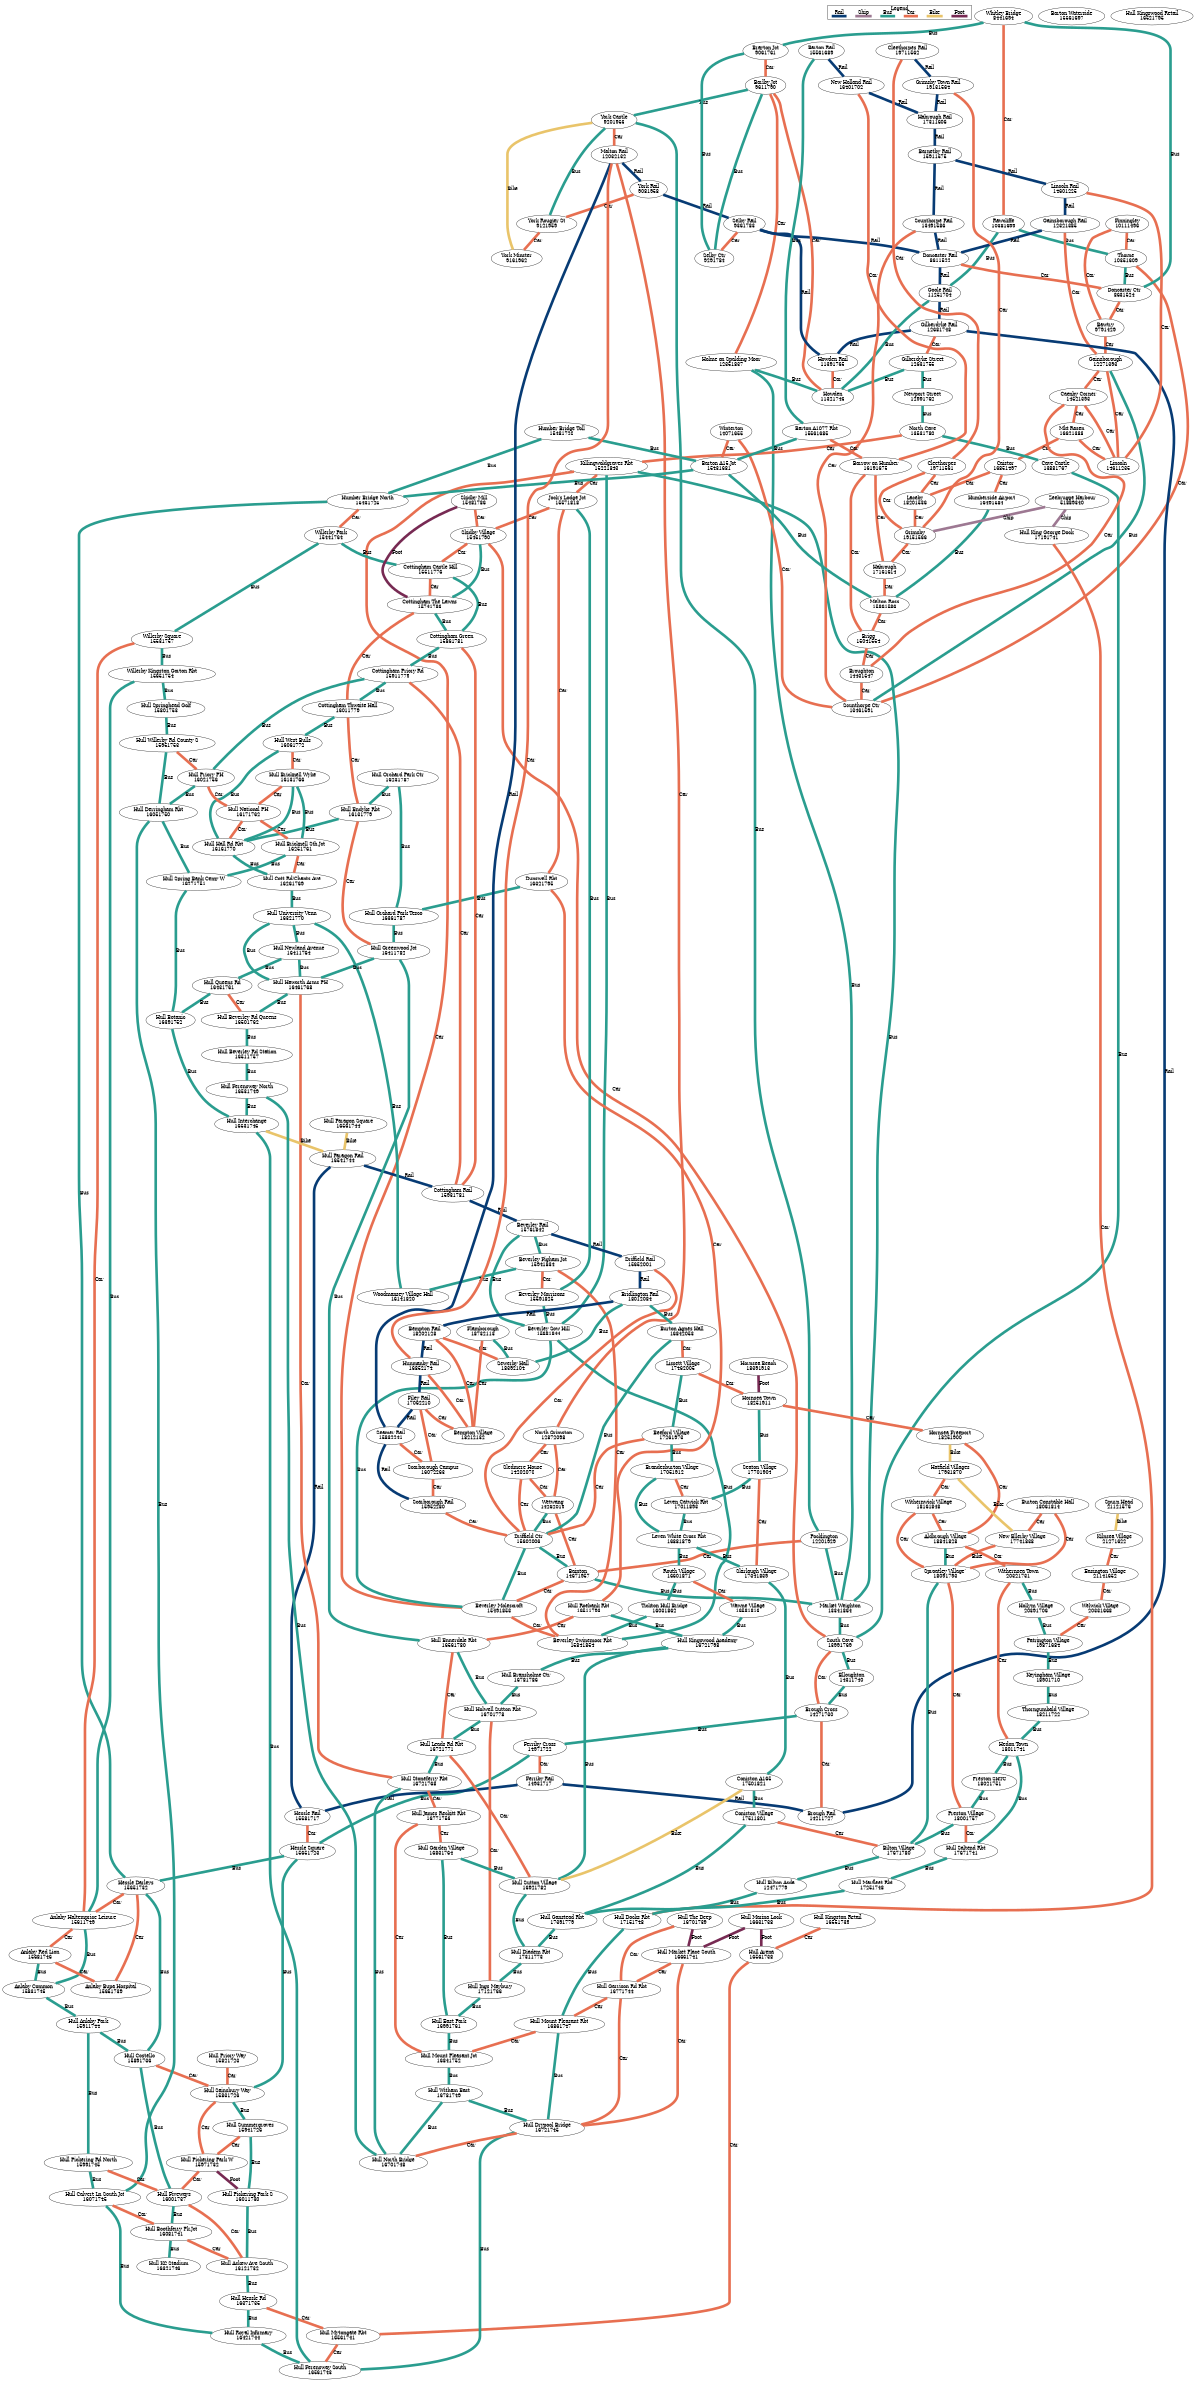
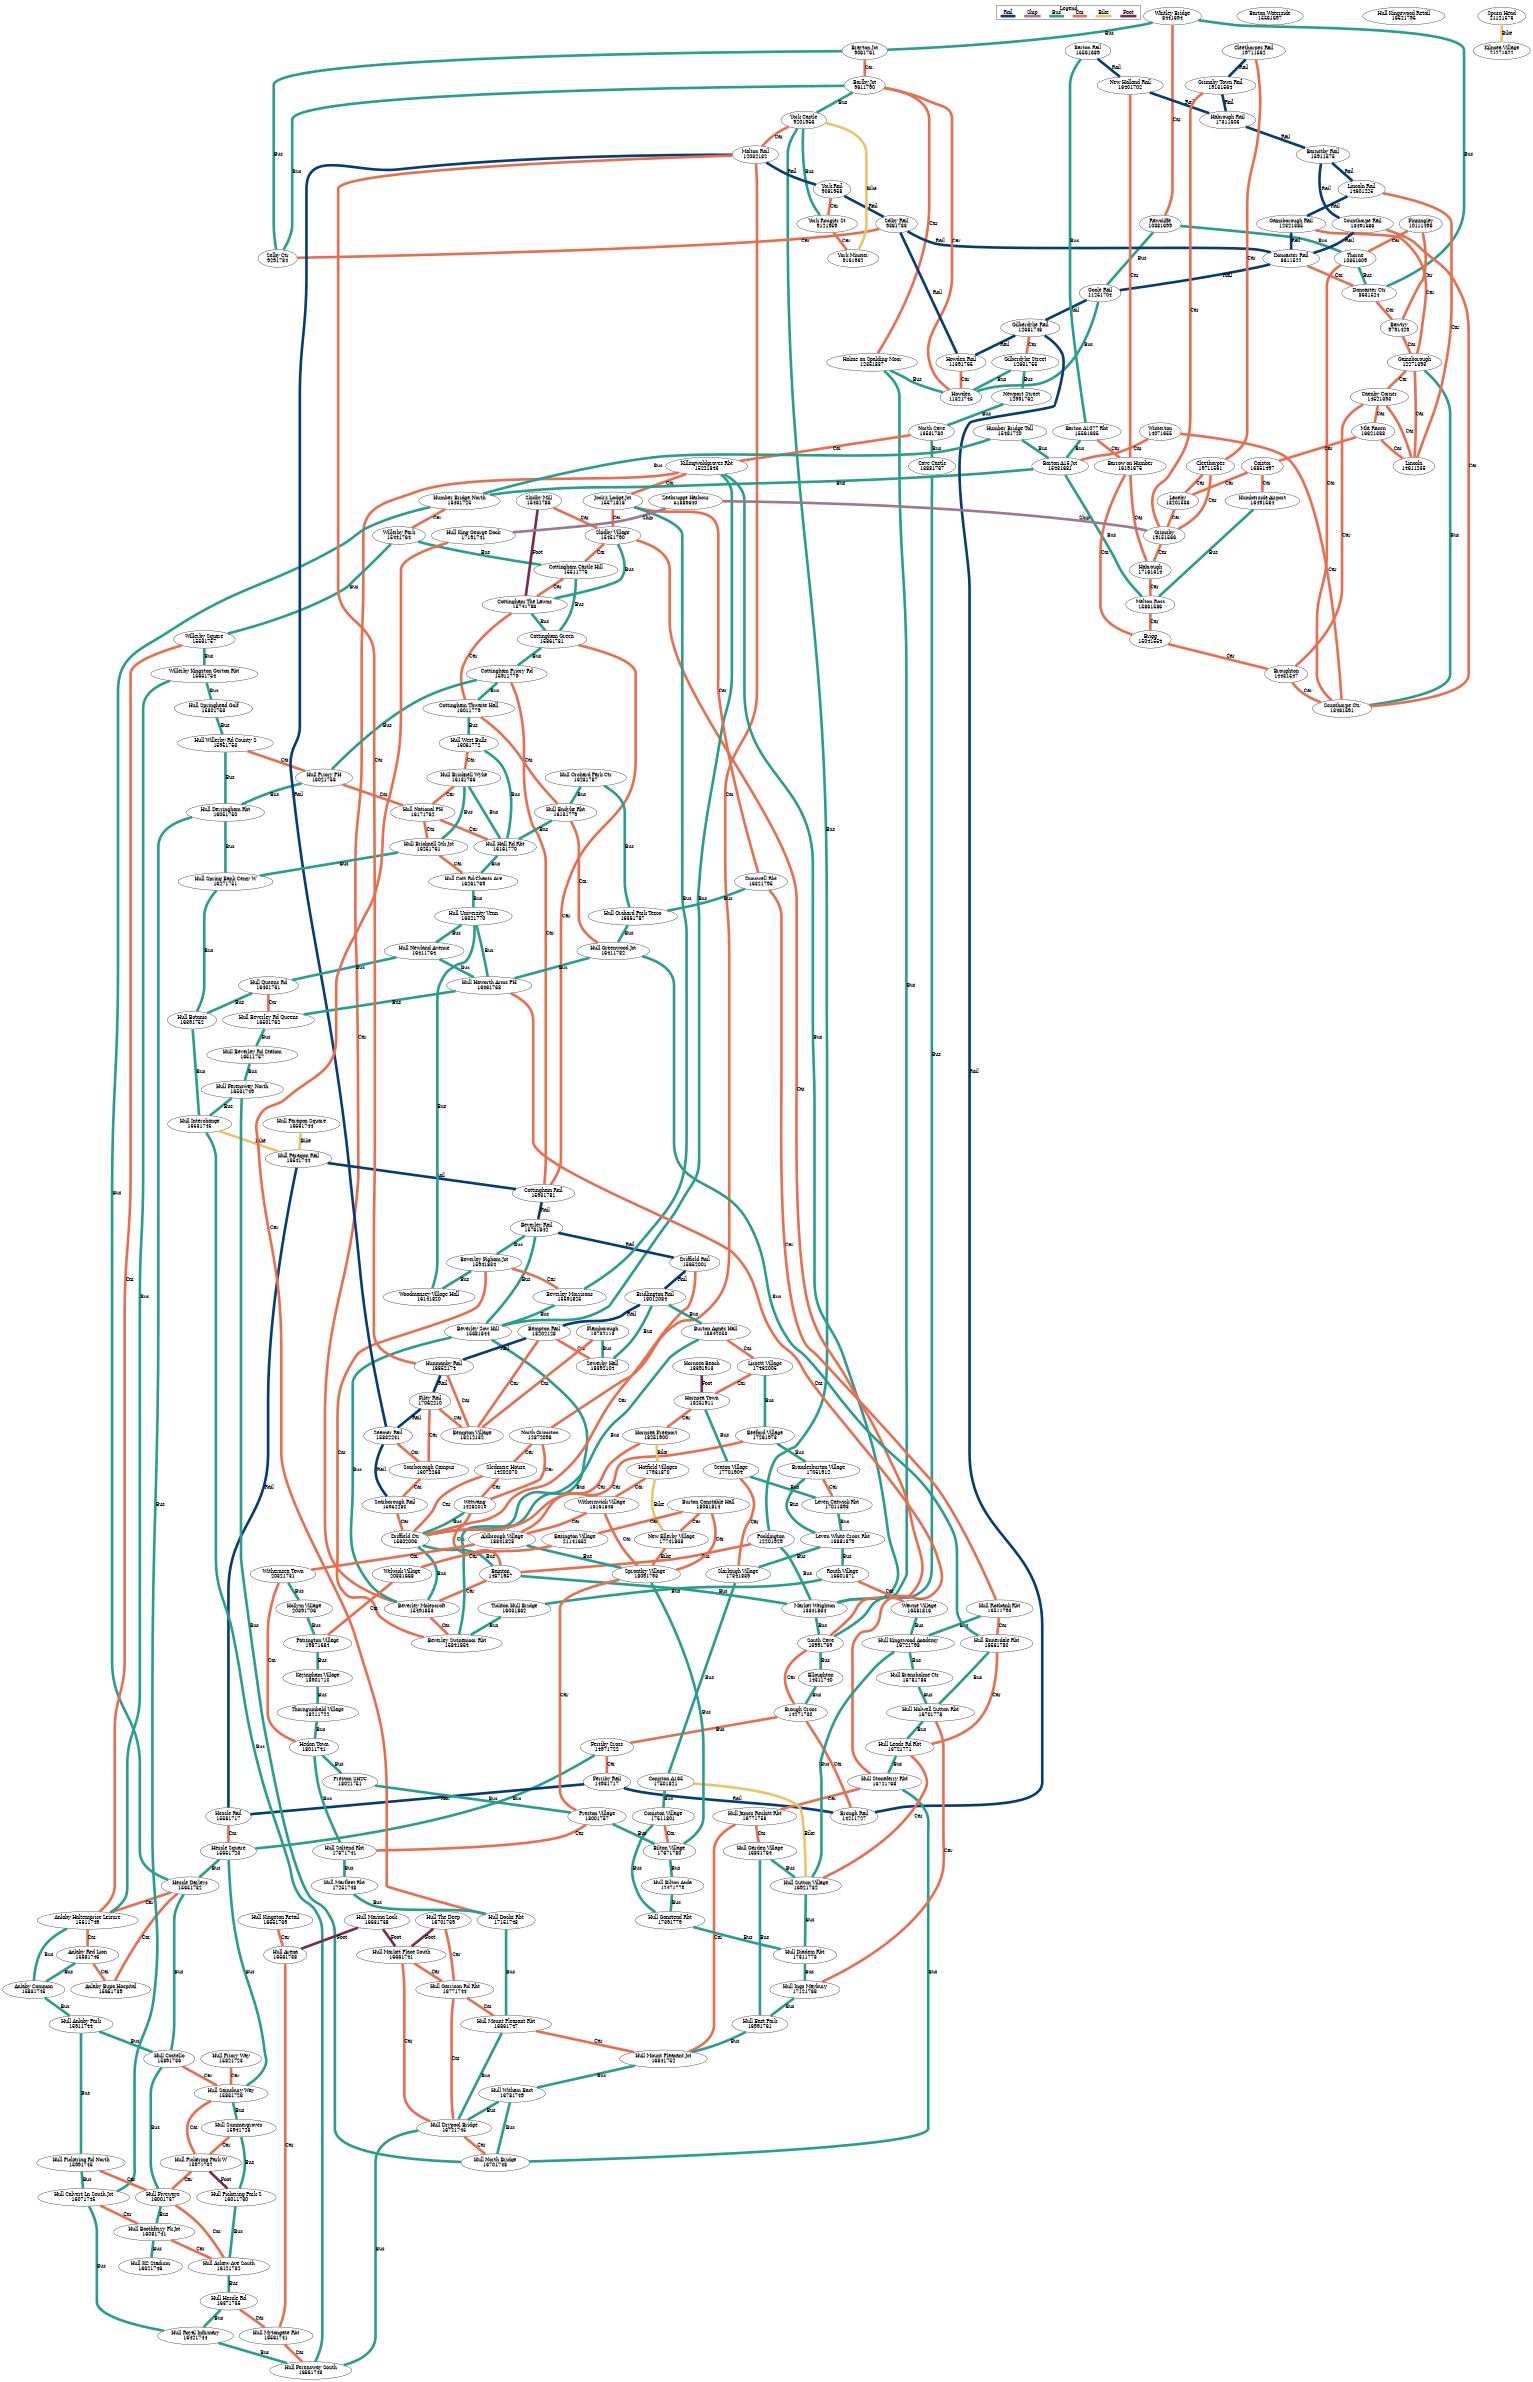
edge "Kilnsea Village 21271622" -- "Easington Village 21141652": now "Burton Constable Hall 18061814" -- "Easington Village 21141652"
edge "Brough Cross 14271730" -- "Ferriby Cross 14971722": color #2a9d8f -> #e76f51
